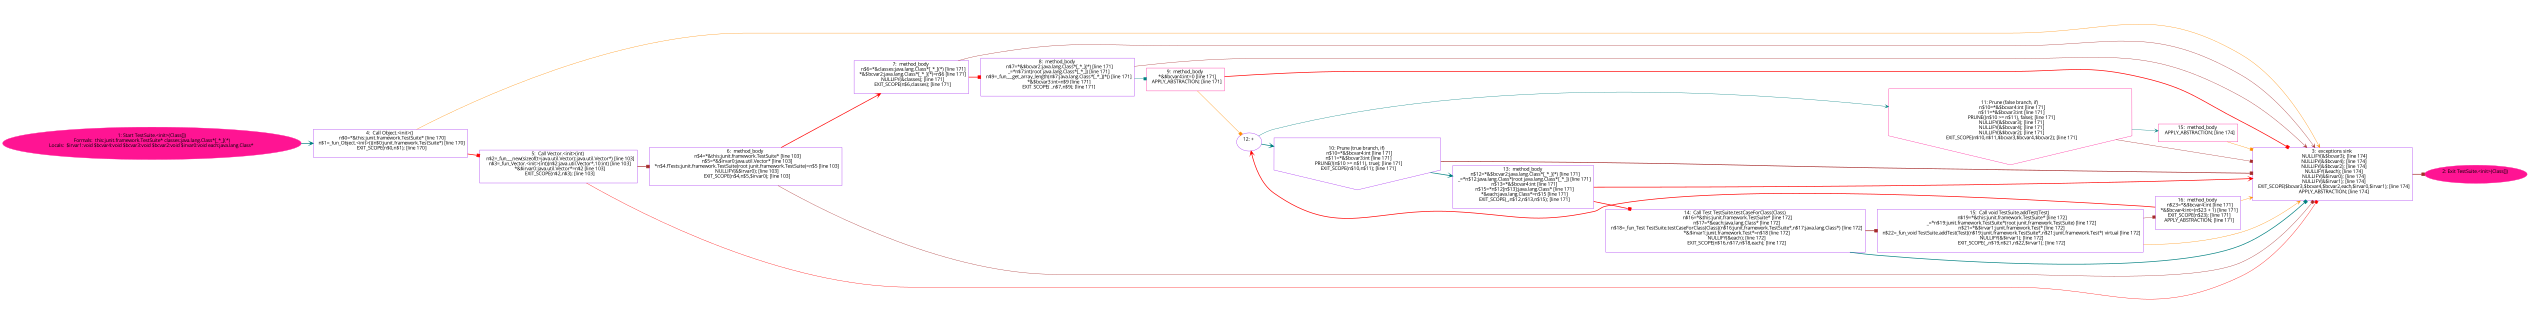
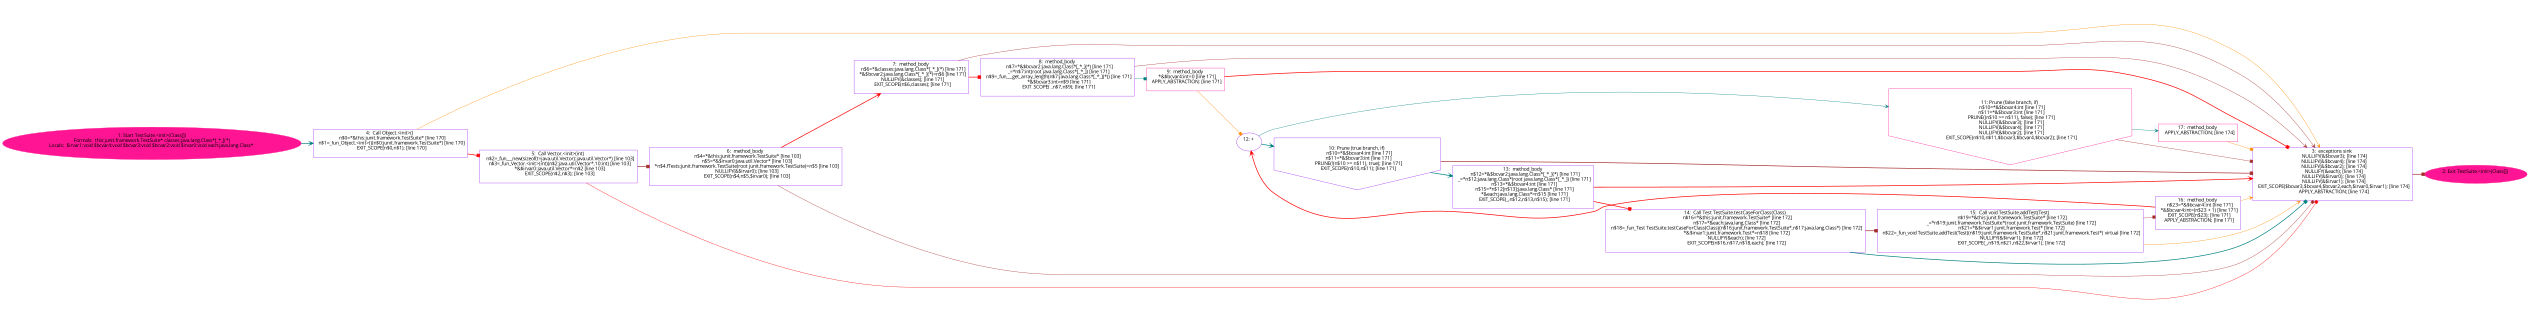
node "15:  method_body APPLY_ABSTRACTION; [line 174]": label "15:  method_body APPLY_ABSTRACTION; [line 174]" -> "17:  method_body APPLY_ABSTRACTION; [line 174]"
